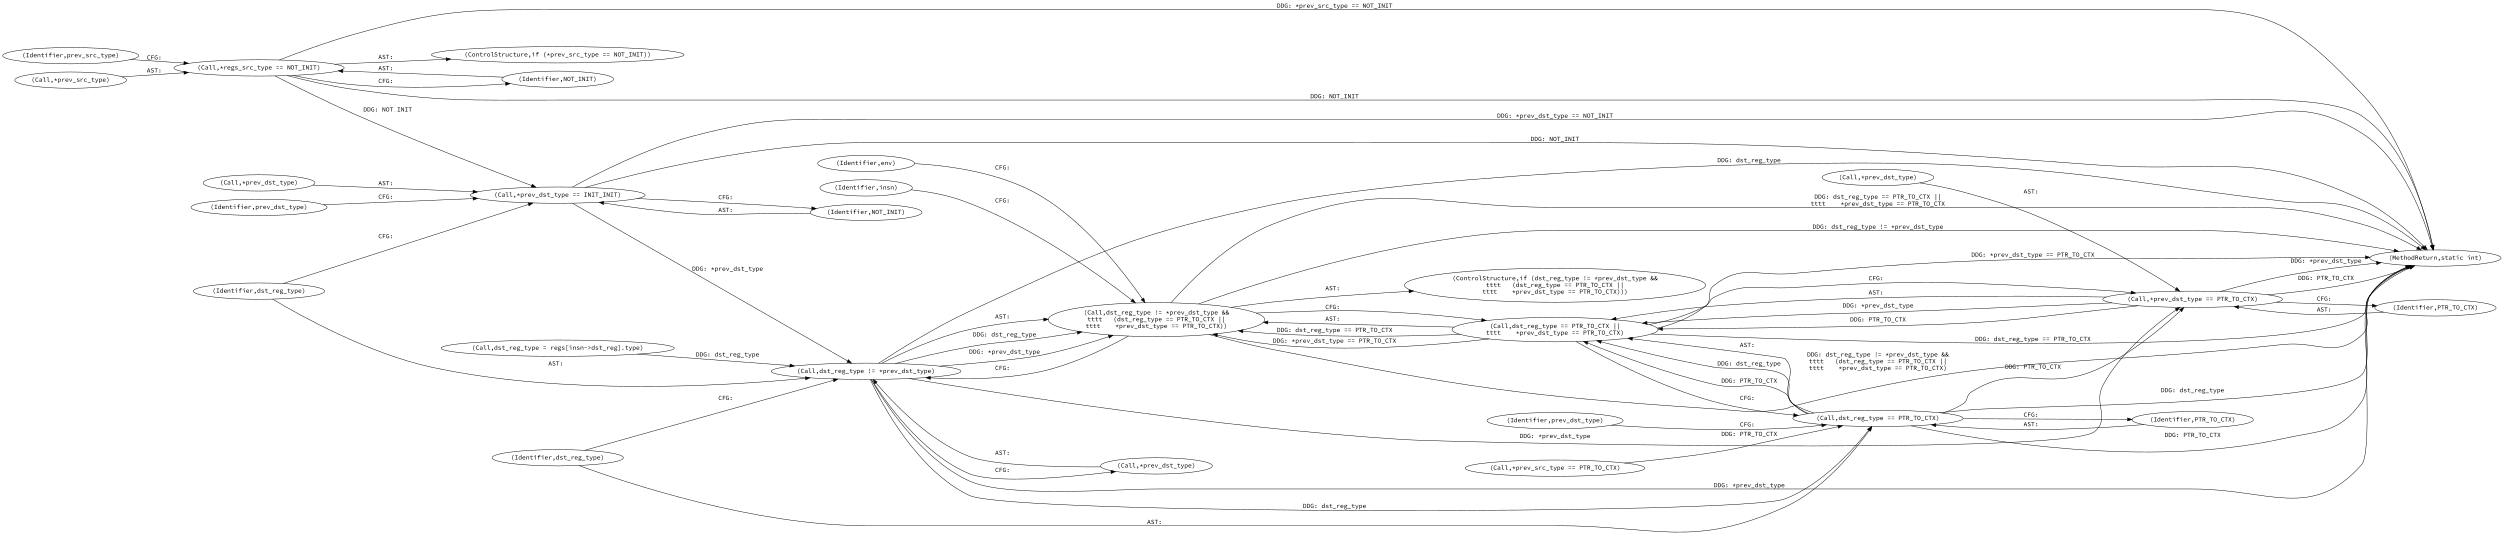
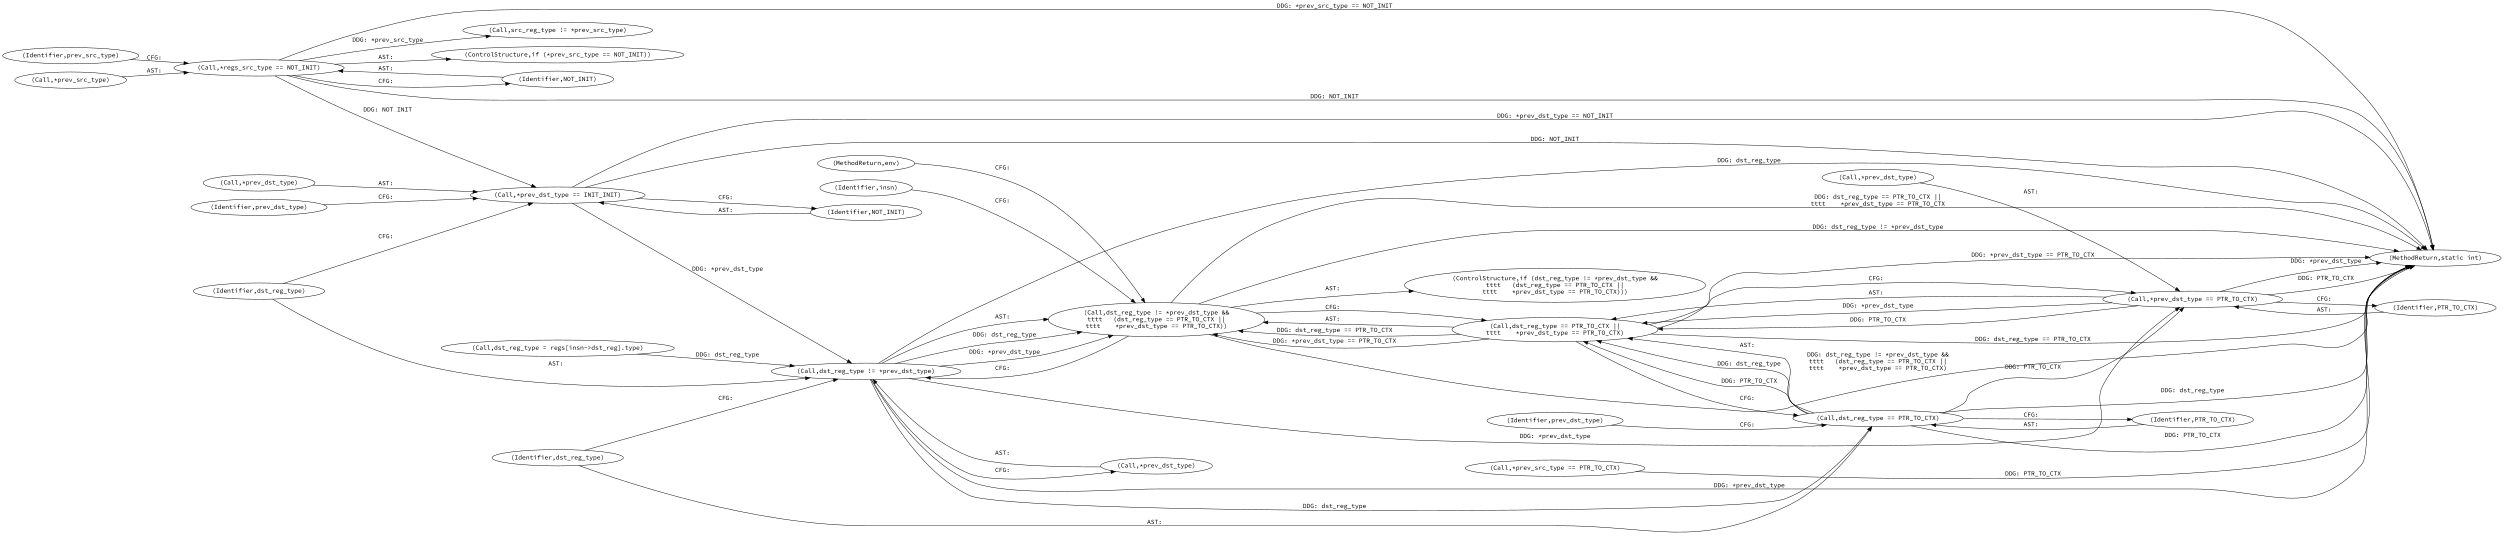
node "(Call,src_reg_type != *prev_src_type)": added
node "(Identifier,env)": label "(Identifier,env)" -> "(MethodReturn,env)"
edge "(Call,*prev_src_type == PTR_TO_CTX)" -> "(Call,dst_reg_type == PTR_TO_CTX)": now "(Call,*prev_src_type == PTR_TO_CTX)" -> "(MethodReturn,static int)"
